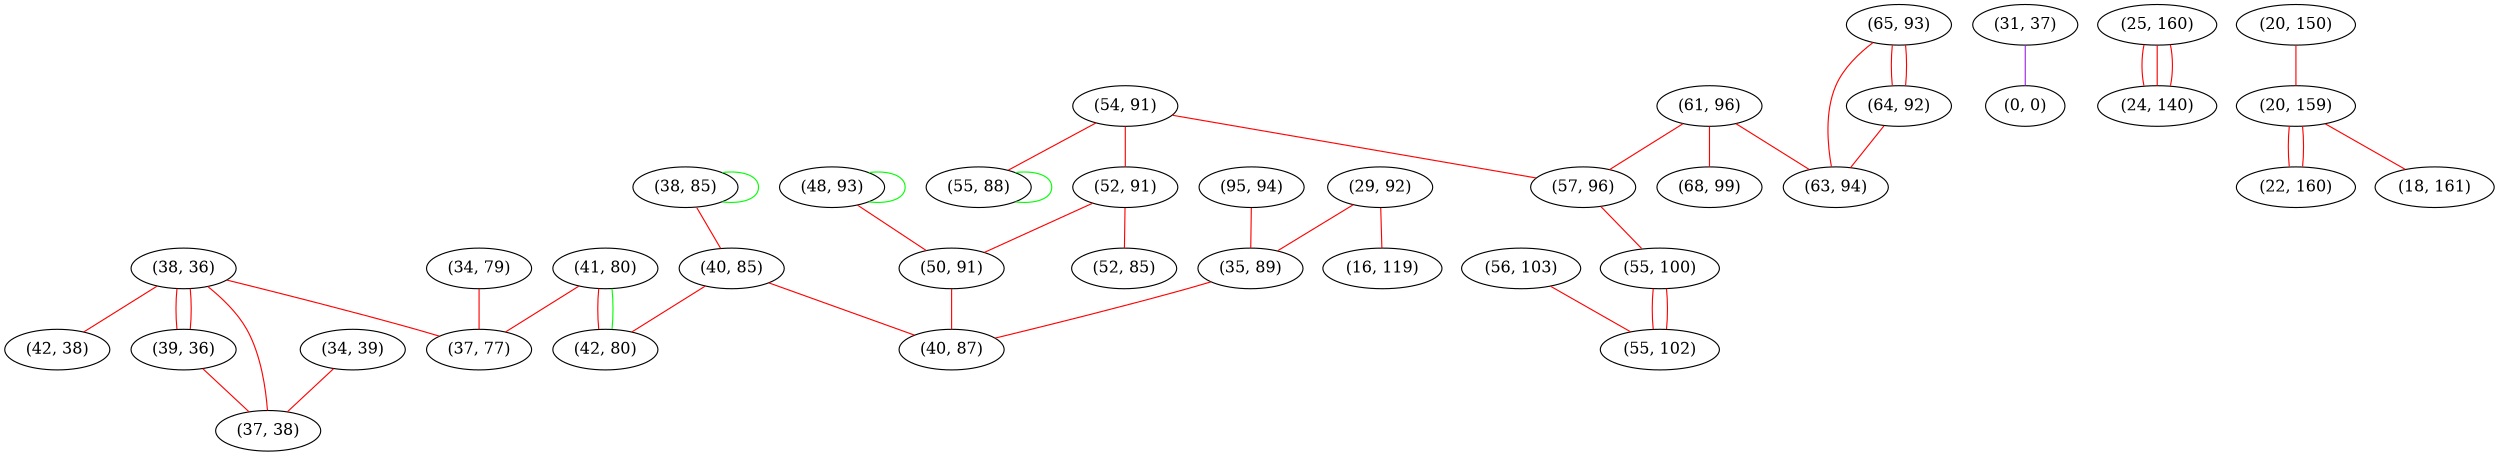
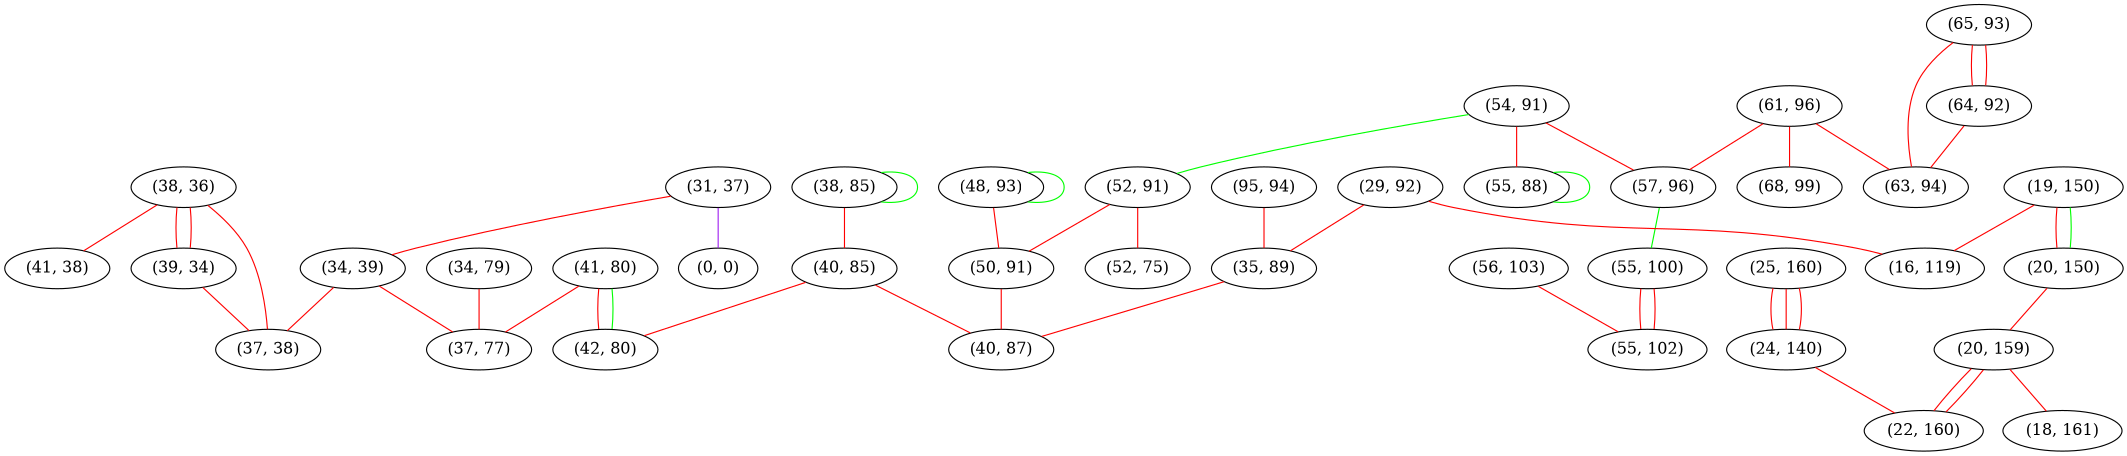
edge "(54, 91)" -- "(52, 91)": color red -> green
node "(19, 150)": added
edge "(31, 37)" -- "(34, 39)": added
edge "(57, 96)" -- "(55, 100)": color red -> green
node "(52, 85)": label "(52, 85)" -> "(52, 75)"
edge "(38, 36)" -- "(37, 77)": now "(34, 39)" -- "(37, 77)"
node "(42, 38)": label "(42, 38)" -> "(41, 38)"
node "(39, 36)": label "(39, 36)" -> "(39, 34)"
edge "(24, 140)" -- "(22, 160)": added
